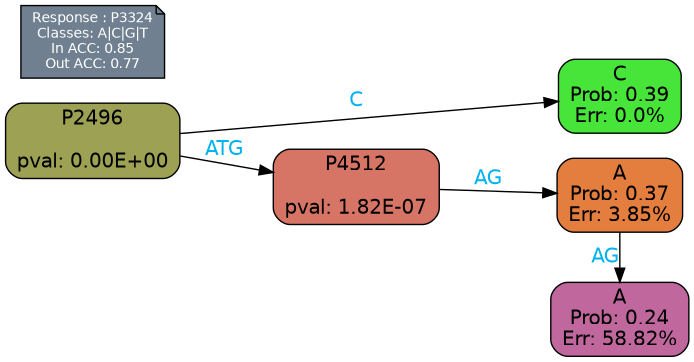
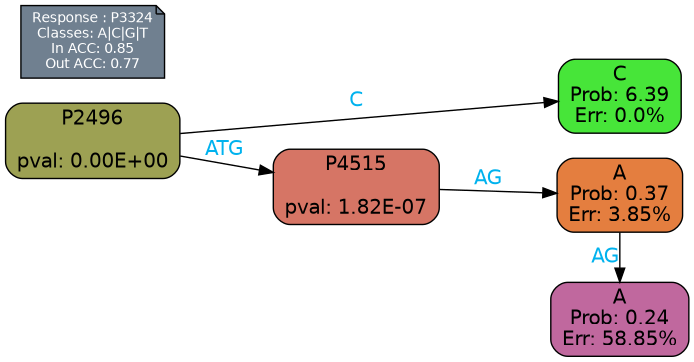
node "C Prob: 0.39 Err: 0.0%": label "C Prob: 0.39 Err: 0.0%" -> "C Prob: 6.39 Err: 0.0%"
node "P4512 pval: 1.82E-07": label "P4512 pval: 1.82E-07" -> "P4515 pval: 1.82E-07"
node "A Prob: 0.24 Err: 58.82%": label "A Prob: 0.24 Err: 58.82%" -> "A Prob: 0.24 Err: 58.85%"
